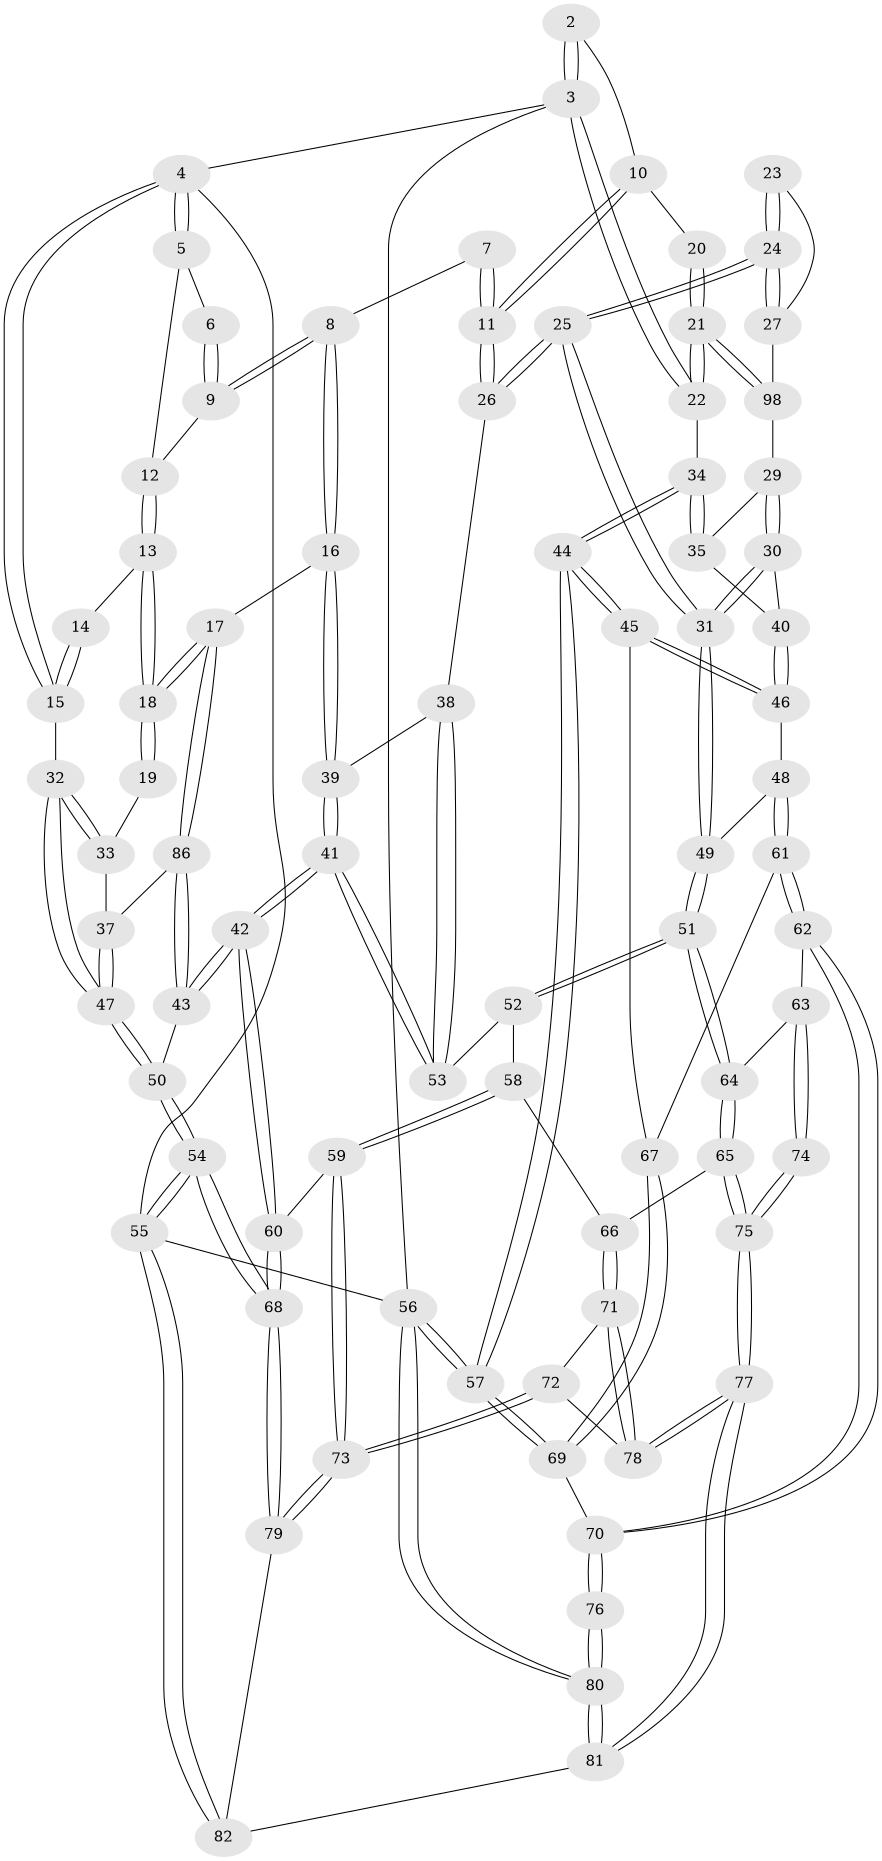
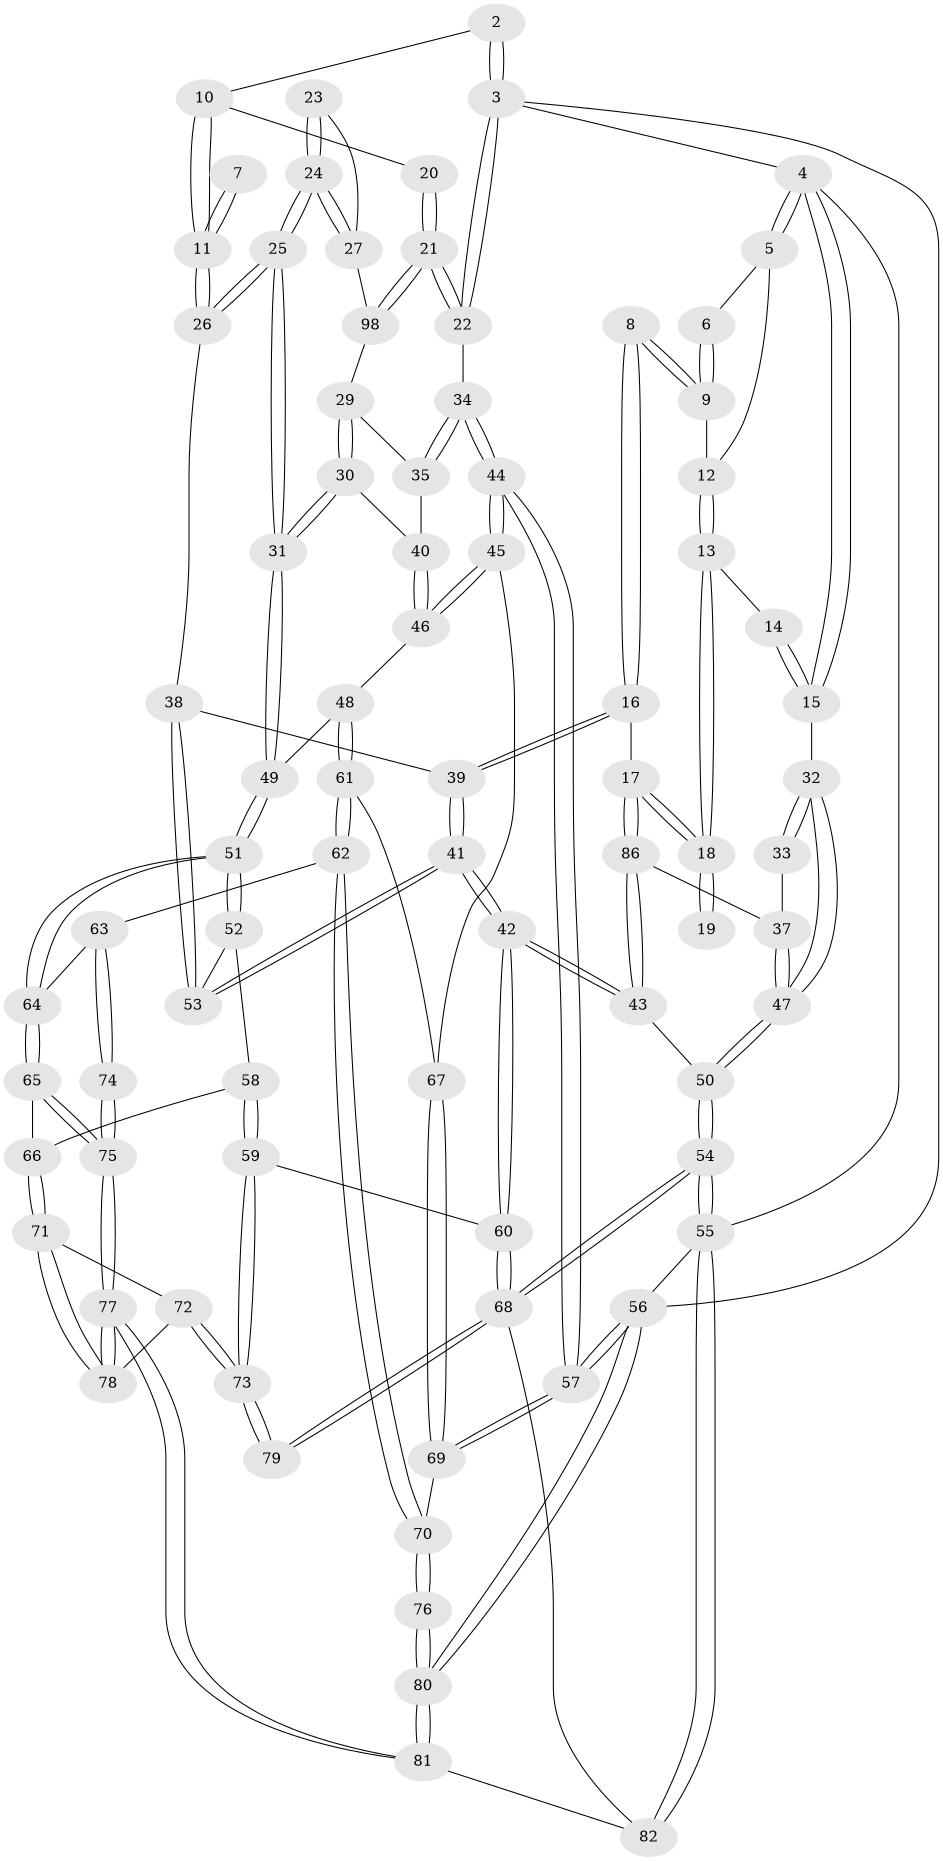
edge "7" -- "8": removed
edge "19" -- "33": removed
edge "79" -- "82": now "68" -- "82"
